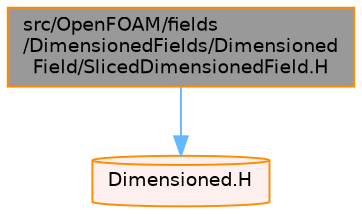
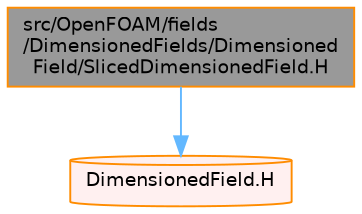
node "Dimensioned.H": label "Dimensioned.H" -> "DimensionedField.H"
